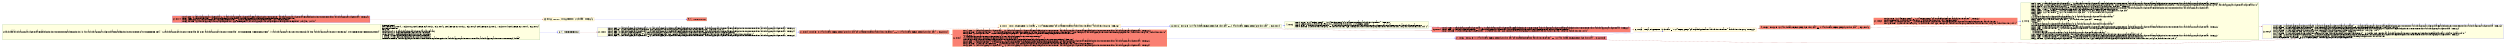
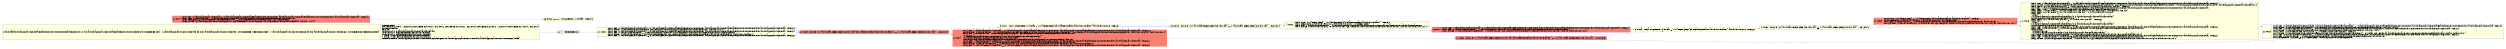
node "19: ?": removed
node "29: 0x003c": fillcolor salmon -> lightyellow
